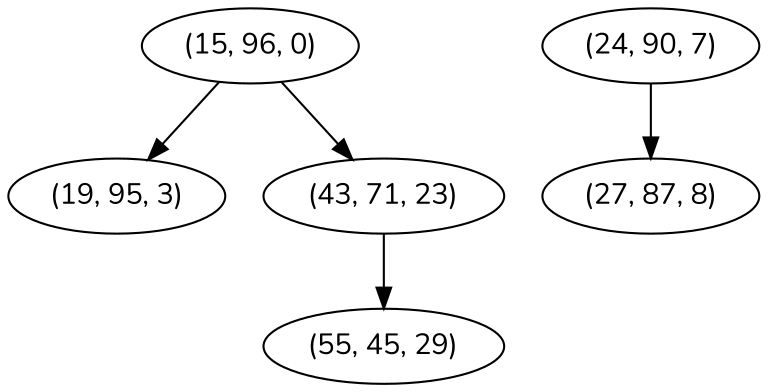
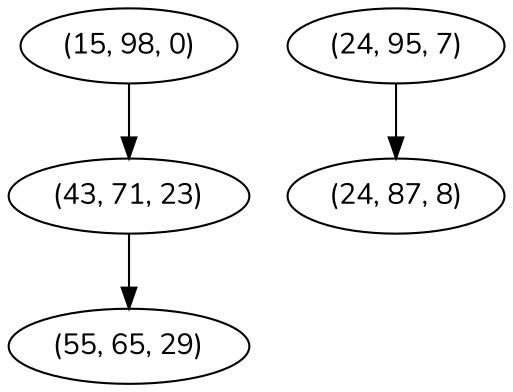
node "(15, 96, 0)": label "(15, 96, 0)" -> "(15, 98, 0)"
node "(24, 90, 7)": label "(24, 90, 7)" -> "(24, 95, 7)"
node "(19, 95, 3)": removed
node "(27, 87, 8)": label "(27, 87, 8)" -> "(24, 87, 8)"
node "(55, 45, 29)": label "(55, 45, 29)" -> "(55, 65, 29)"
